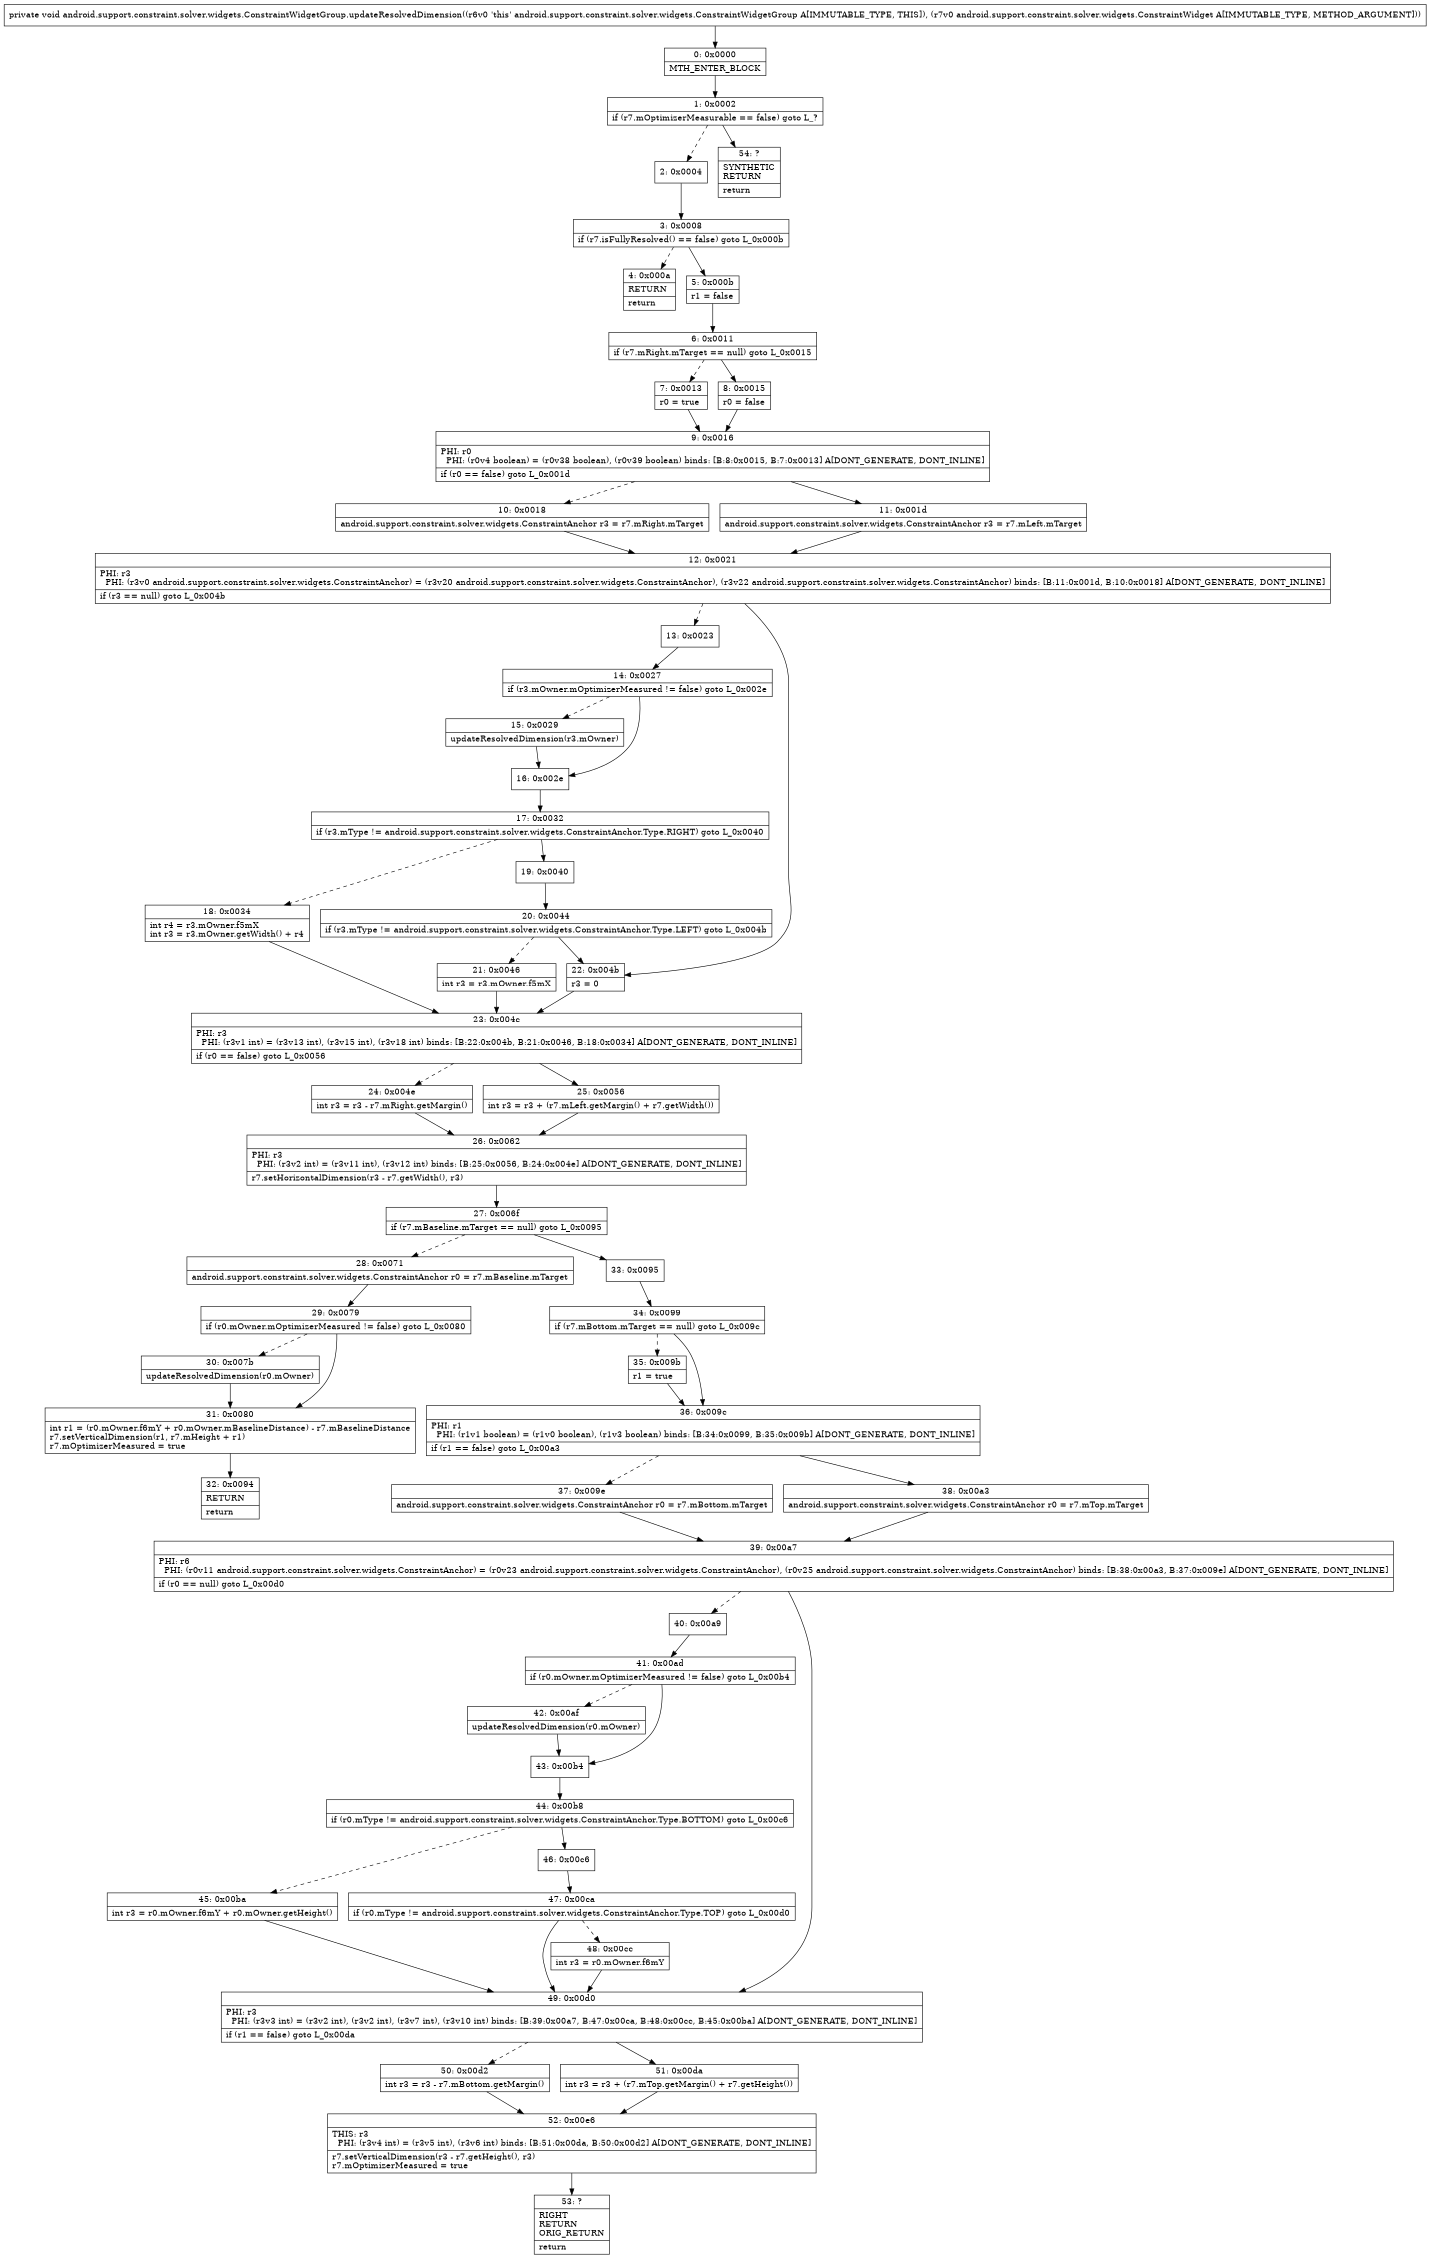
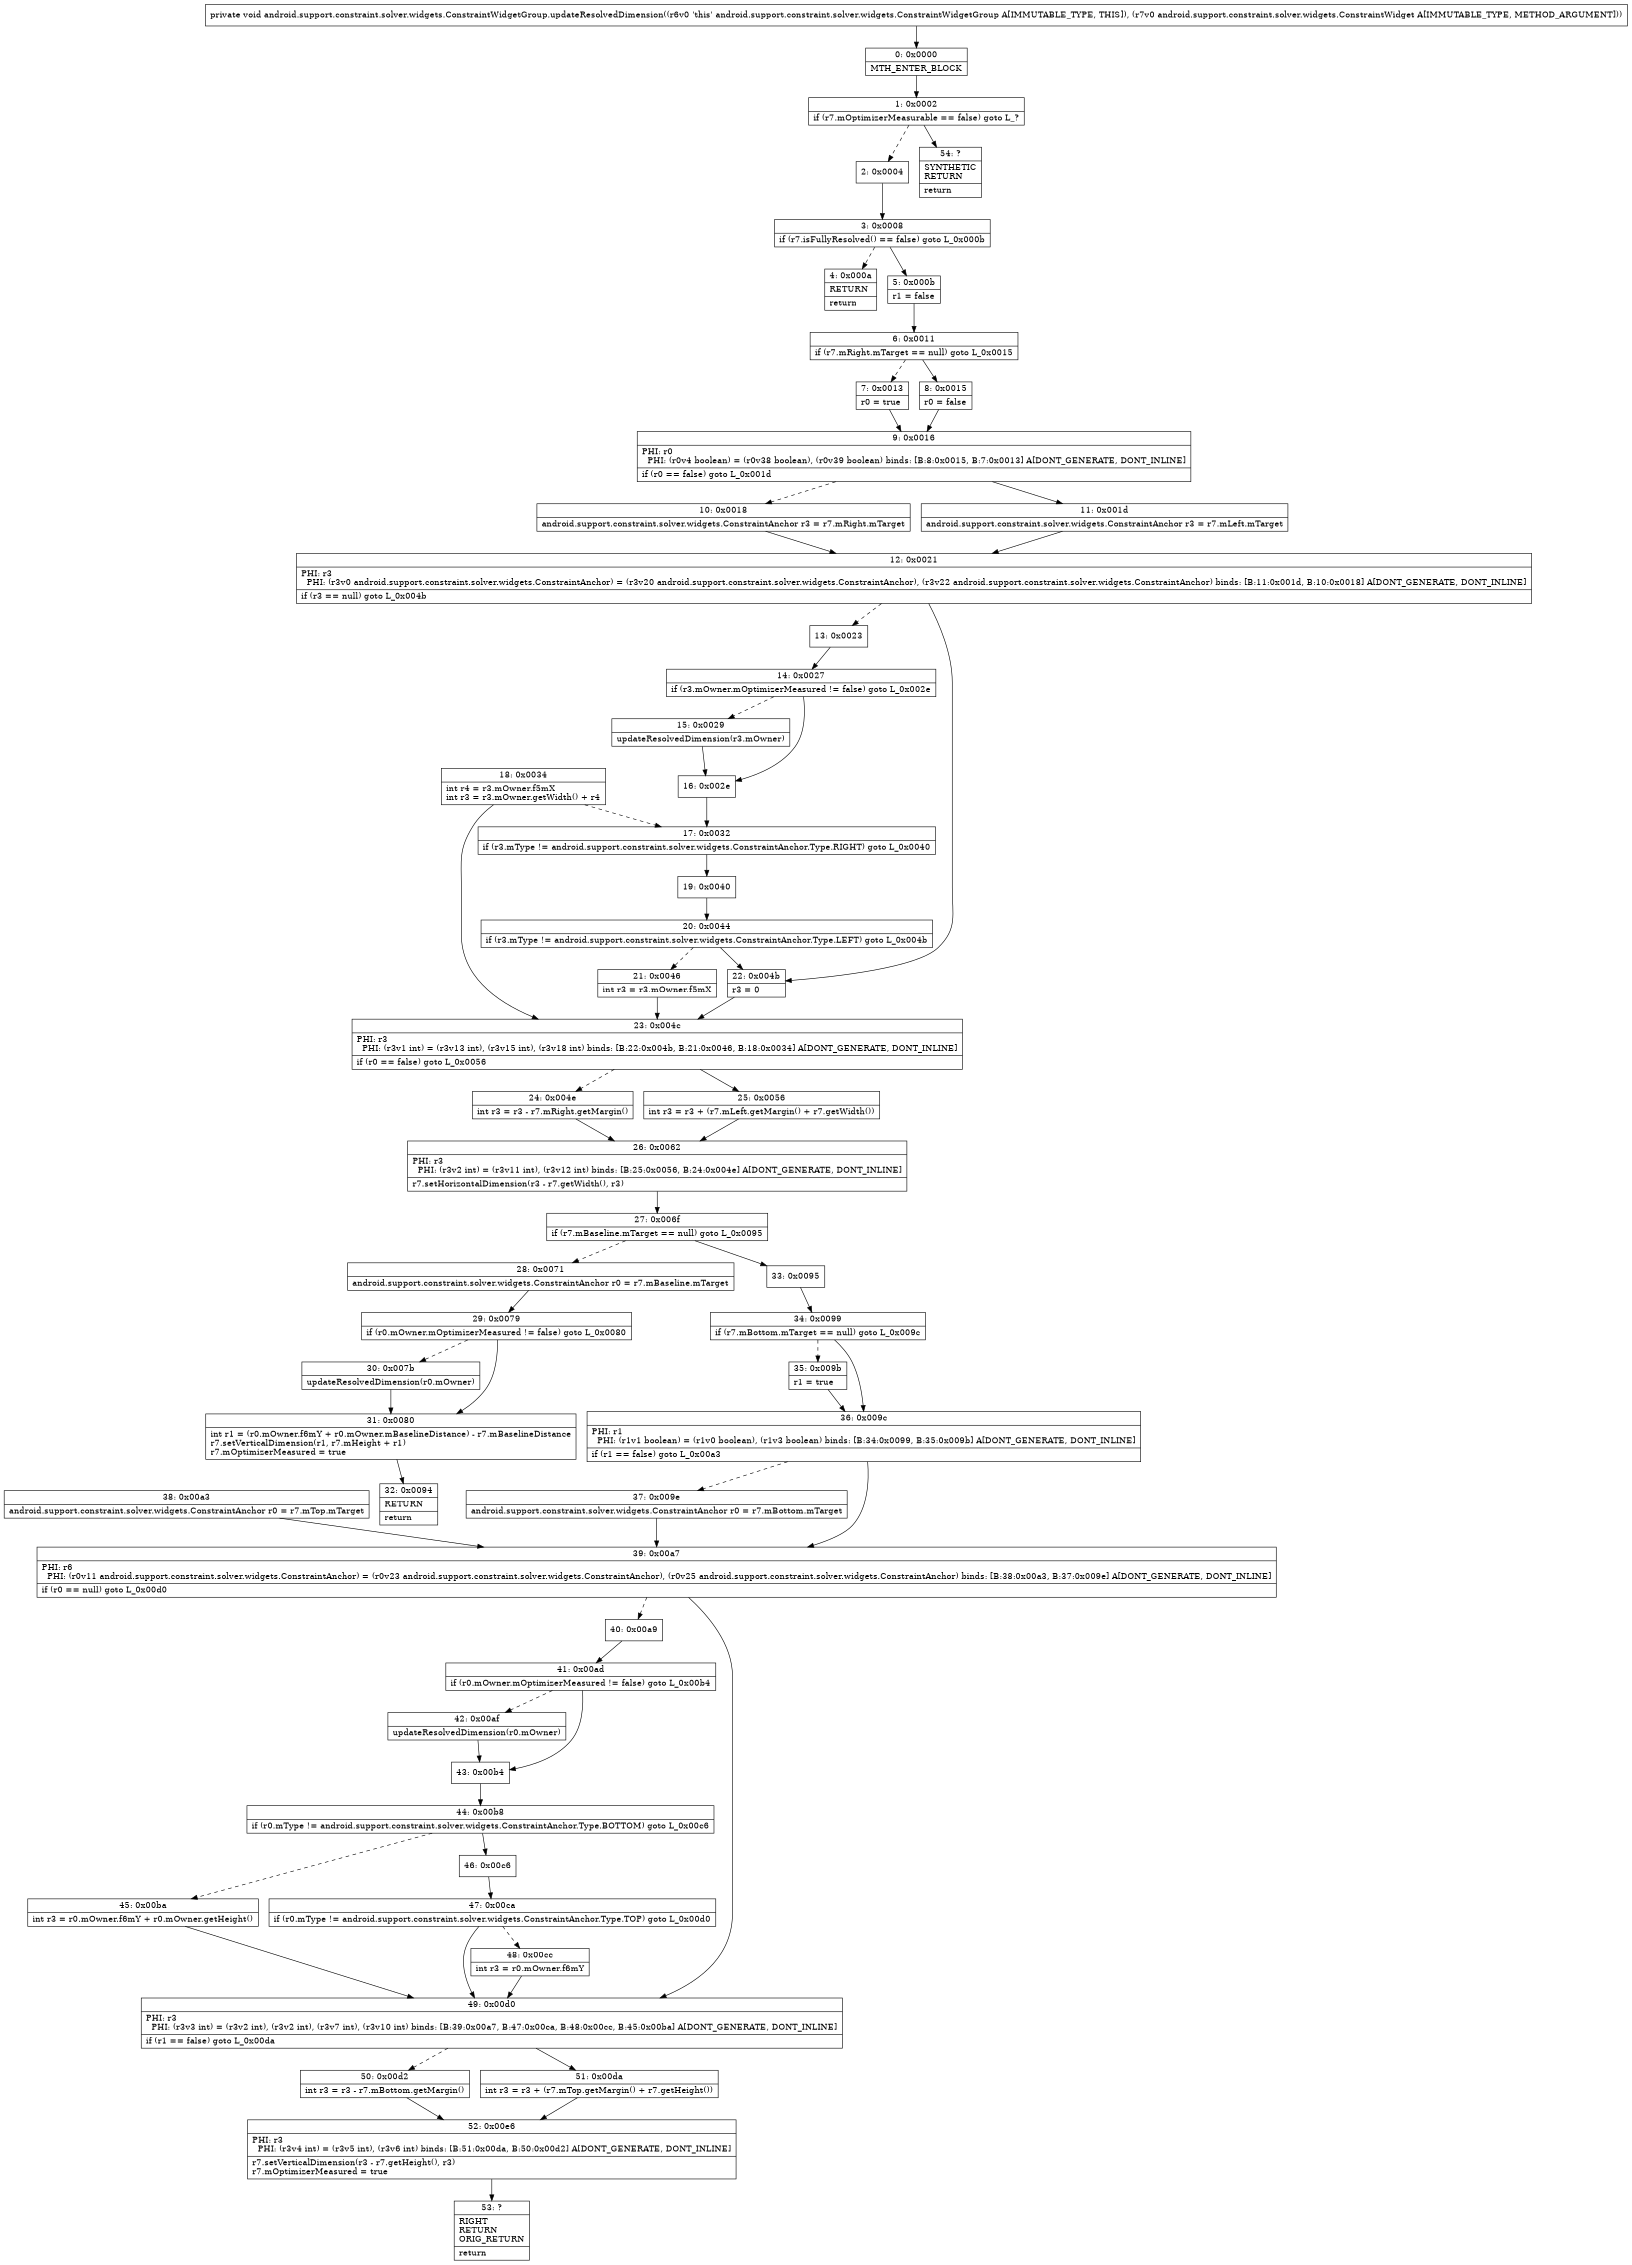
edge "17: 0x0032" -> "18: 0x0034": reversed
edge "36: 0x009c" -> "38: 0x00a3": now "36: 0x009c" -> "39: 0x00a7"
node "52: 0x00e6": text "THIS: r3" -> "PHI: r3"
